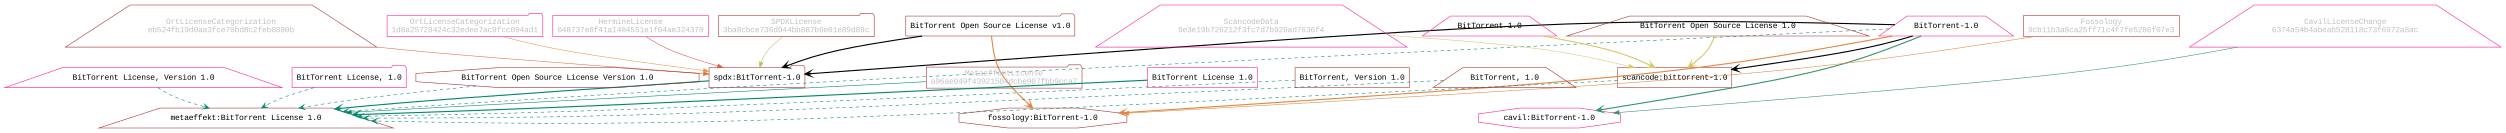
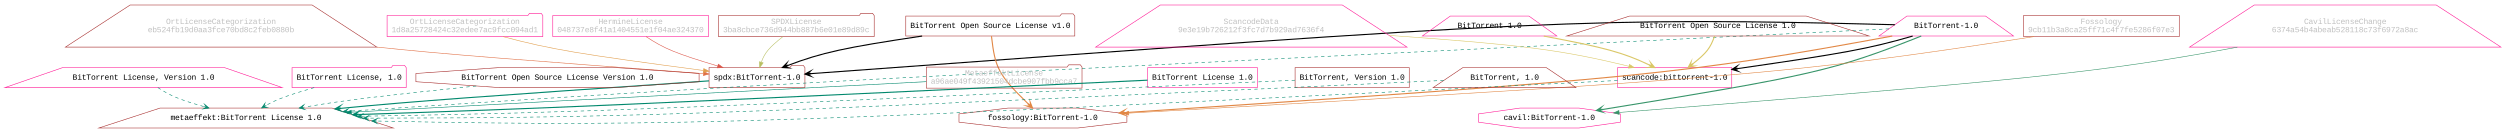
node "scancode:bittorrent-1.0": color brown -> deeppink
